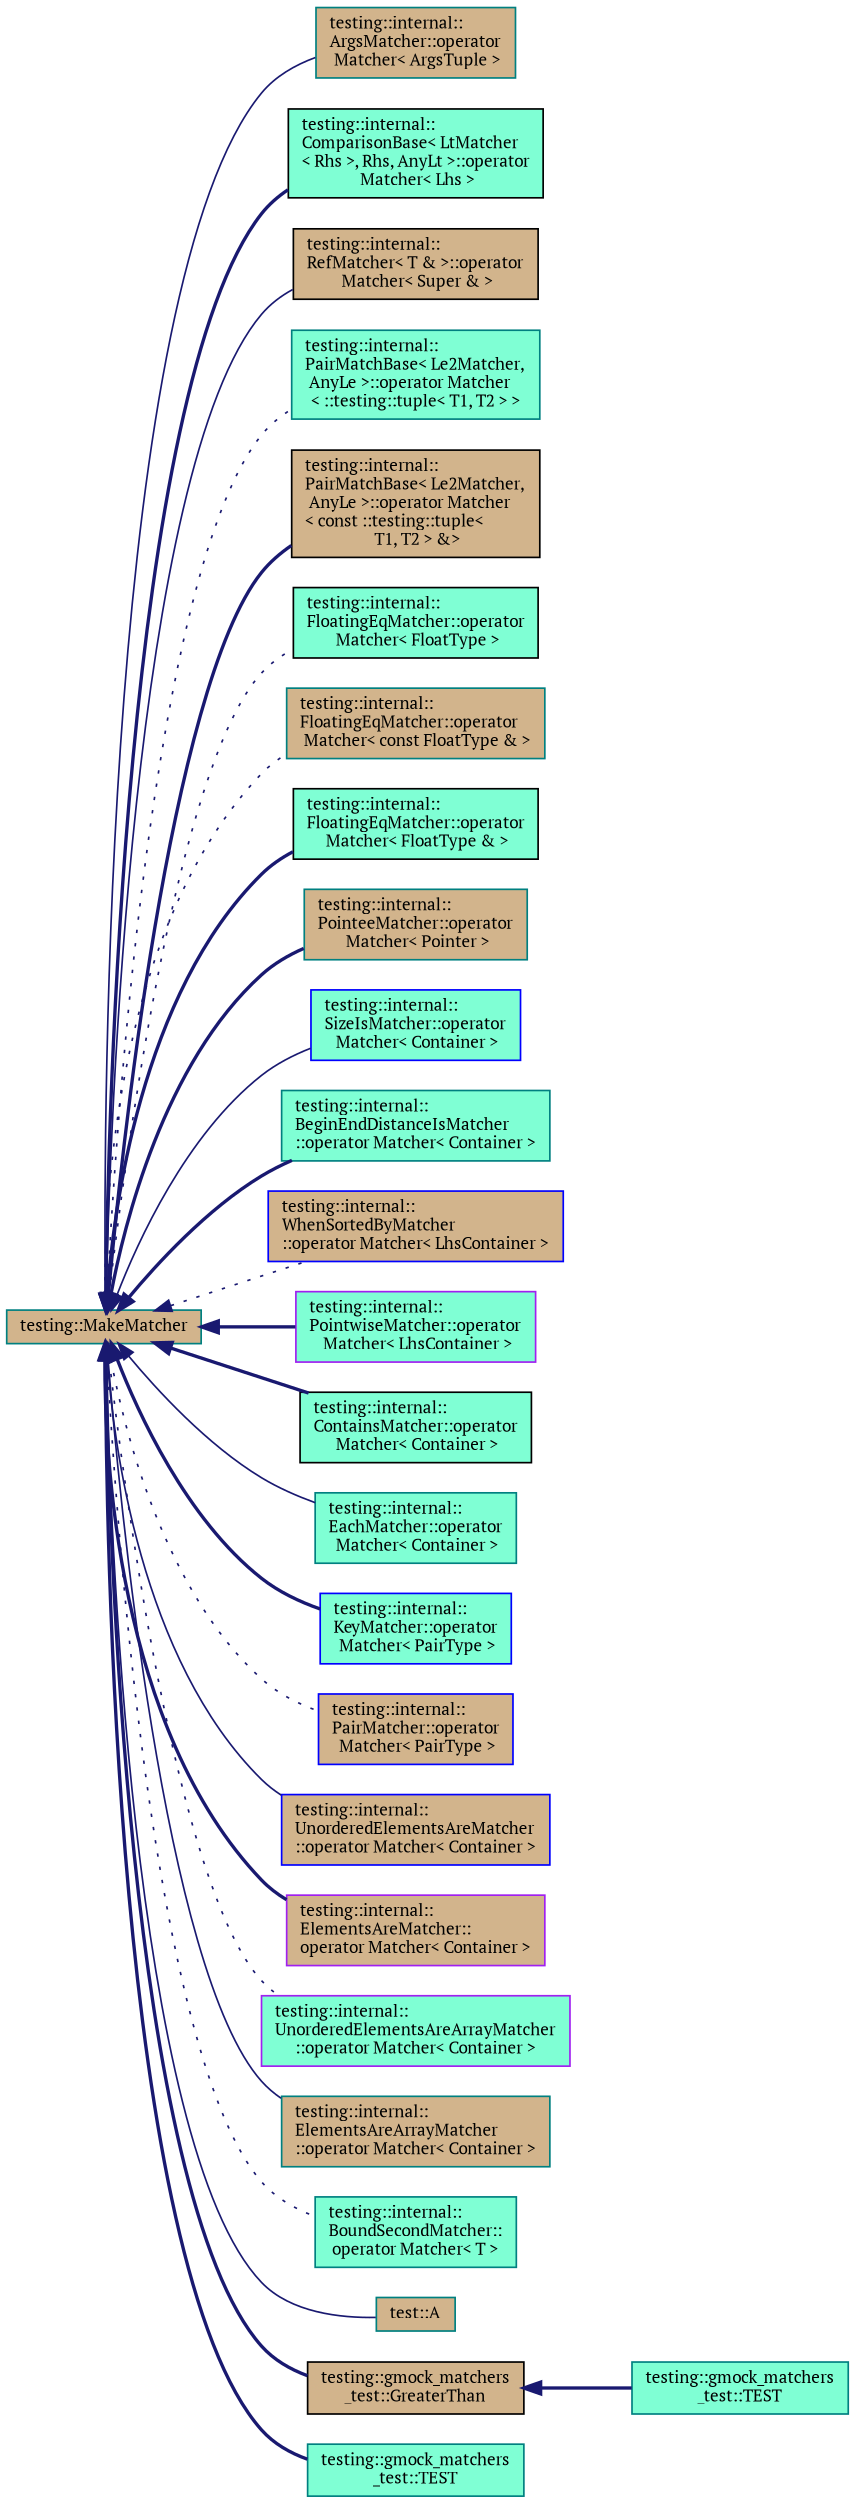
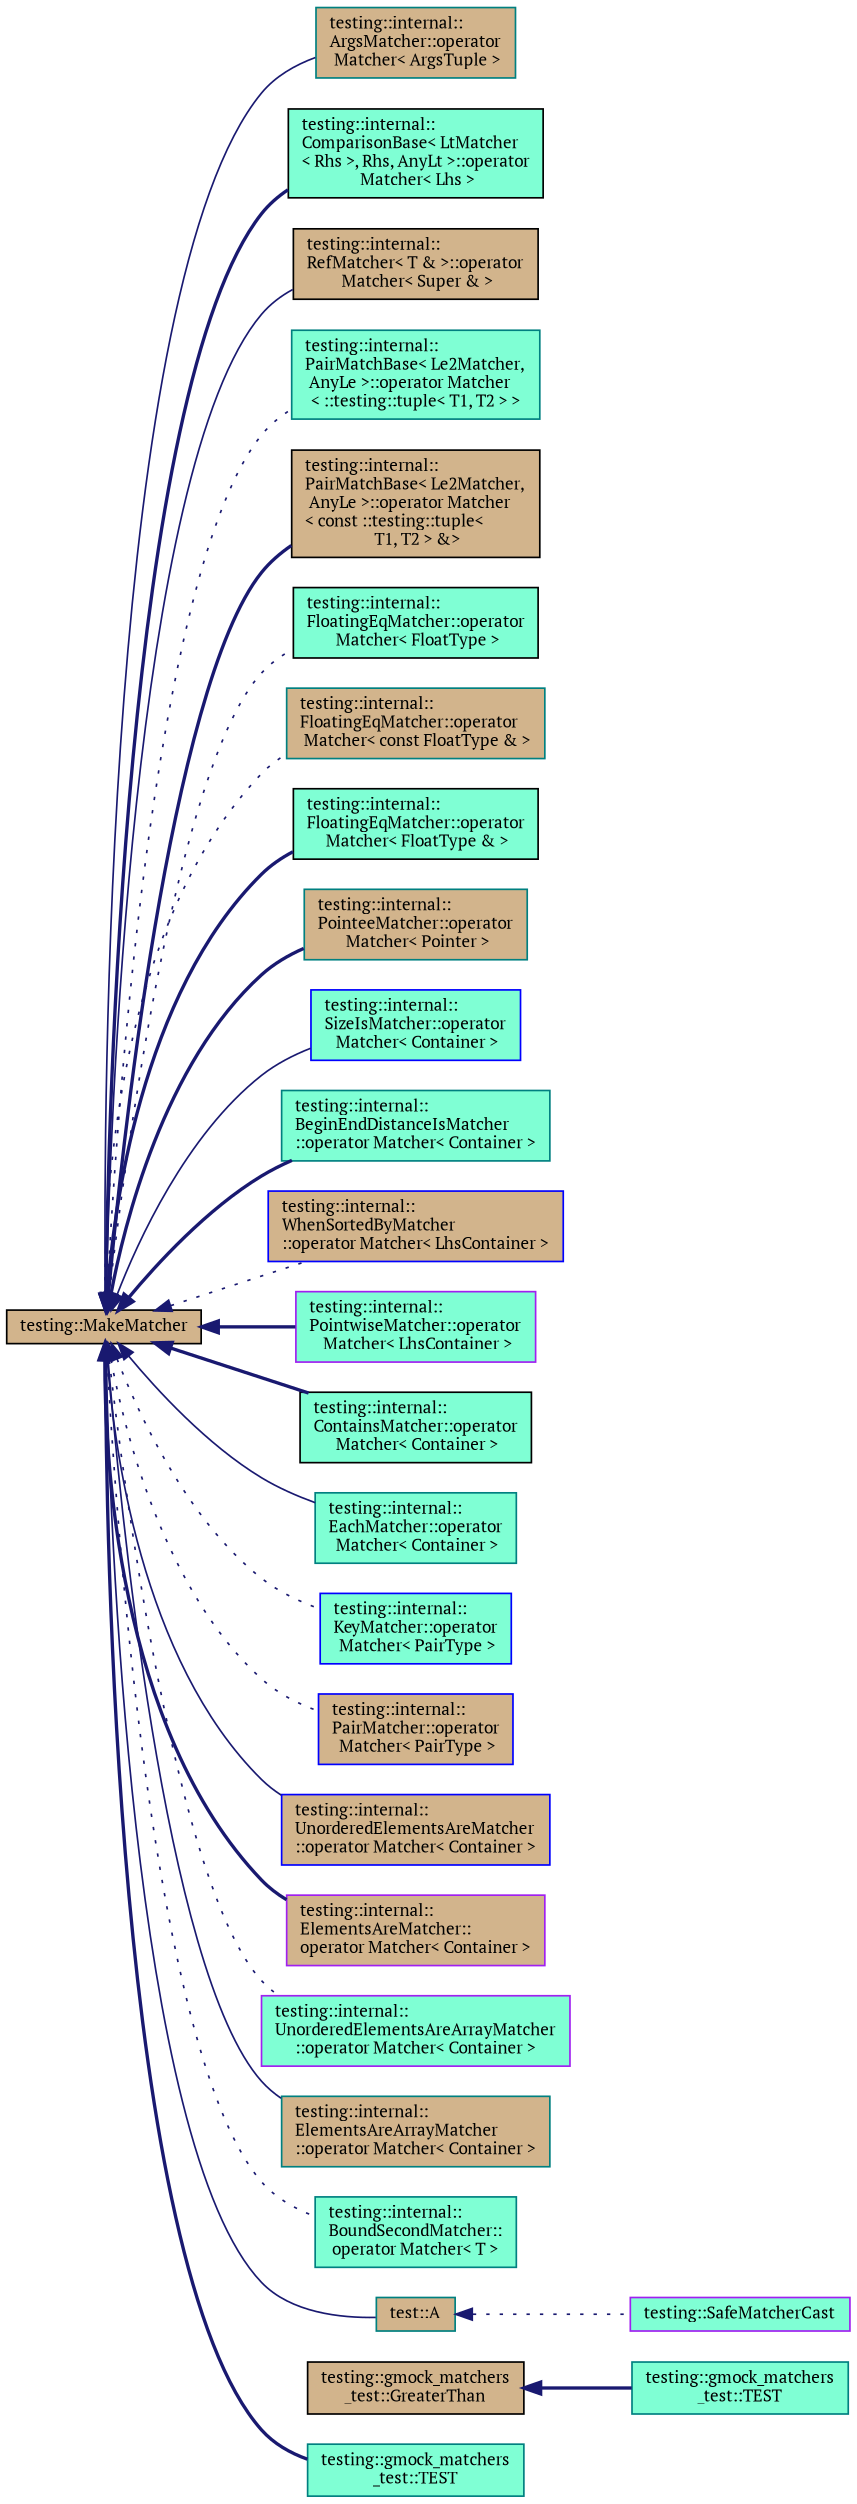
node "testing::MakeMatcher": color teal -> black
edge "testing::internal:: KeyMatcher::operator Matcher< PairType >" -> "testing::MakeMatcher": style bold -> dotted
edge "testing::gmock_matchers _test::GreaterThan" -> "testing::MakeMatcher": removed
node "testing::SafeMatcherCast": added
